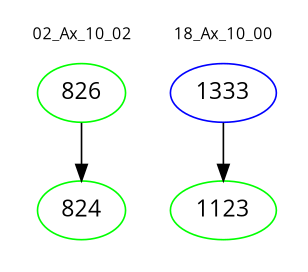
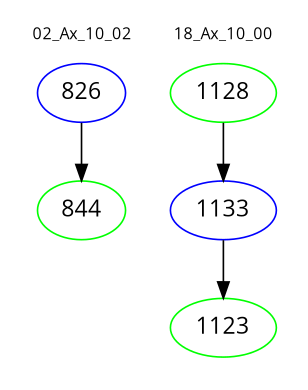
node "826": color green -> blue
node "1333": label "1333" -> "1133"
node "1128": added
node "824": label "824" -> "844"
